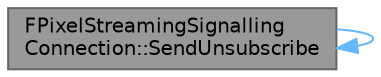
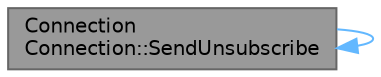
node "FPixelStreamingSignalling Connection::SendUnsubscribe": label "FPixelStreamingSignalling Connection::SendUnsubscribe" -> "Connection Connection::SendUnsubscribe"
